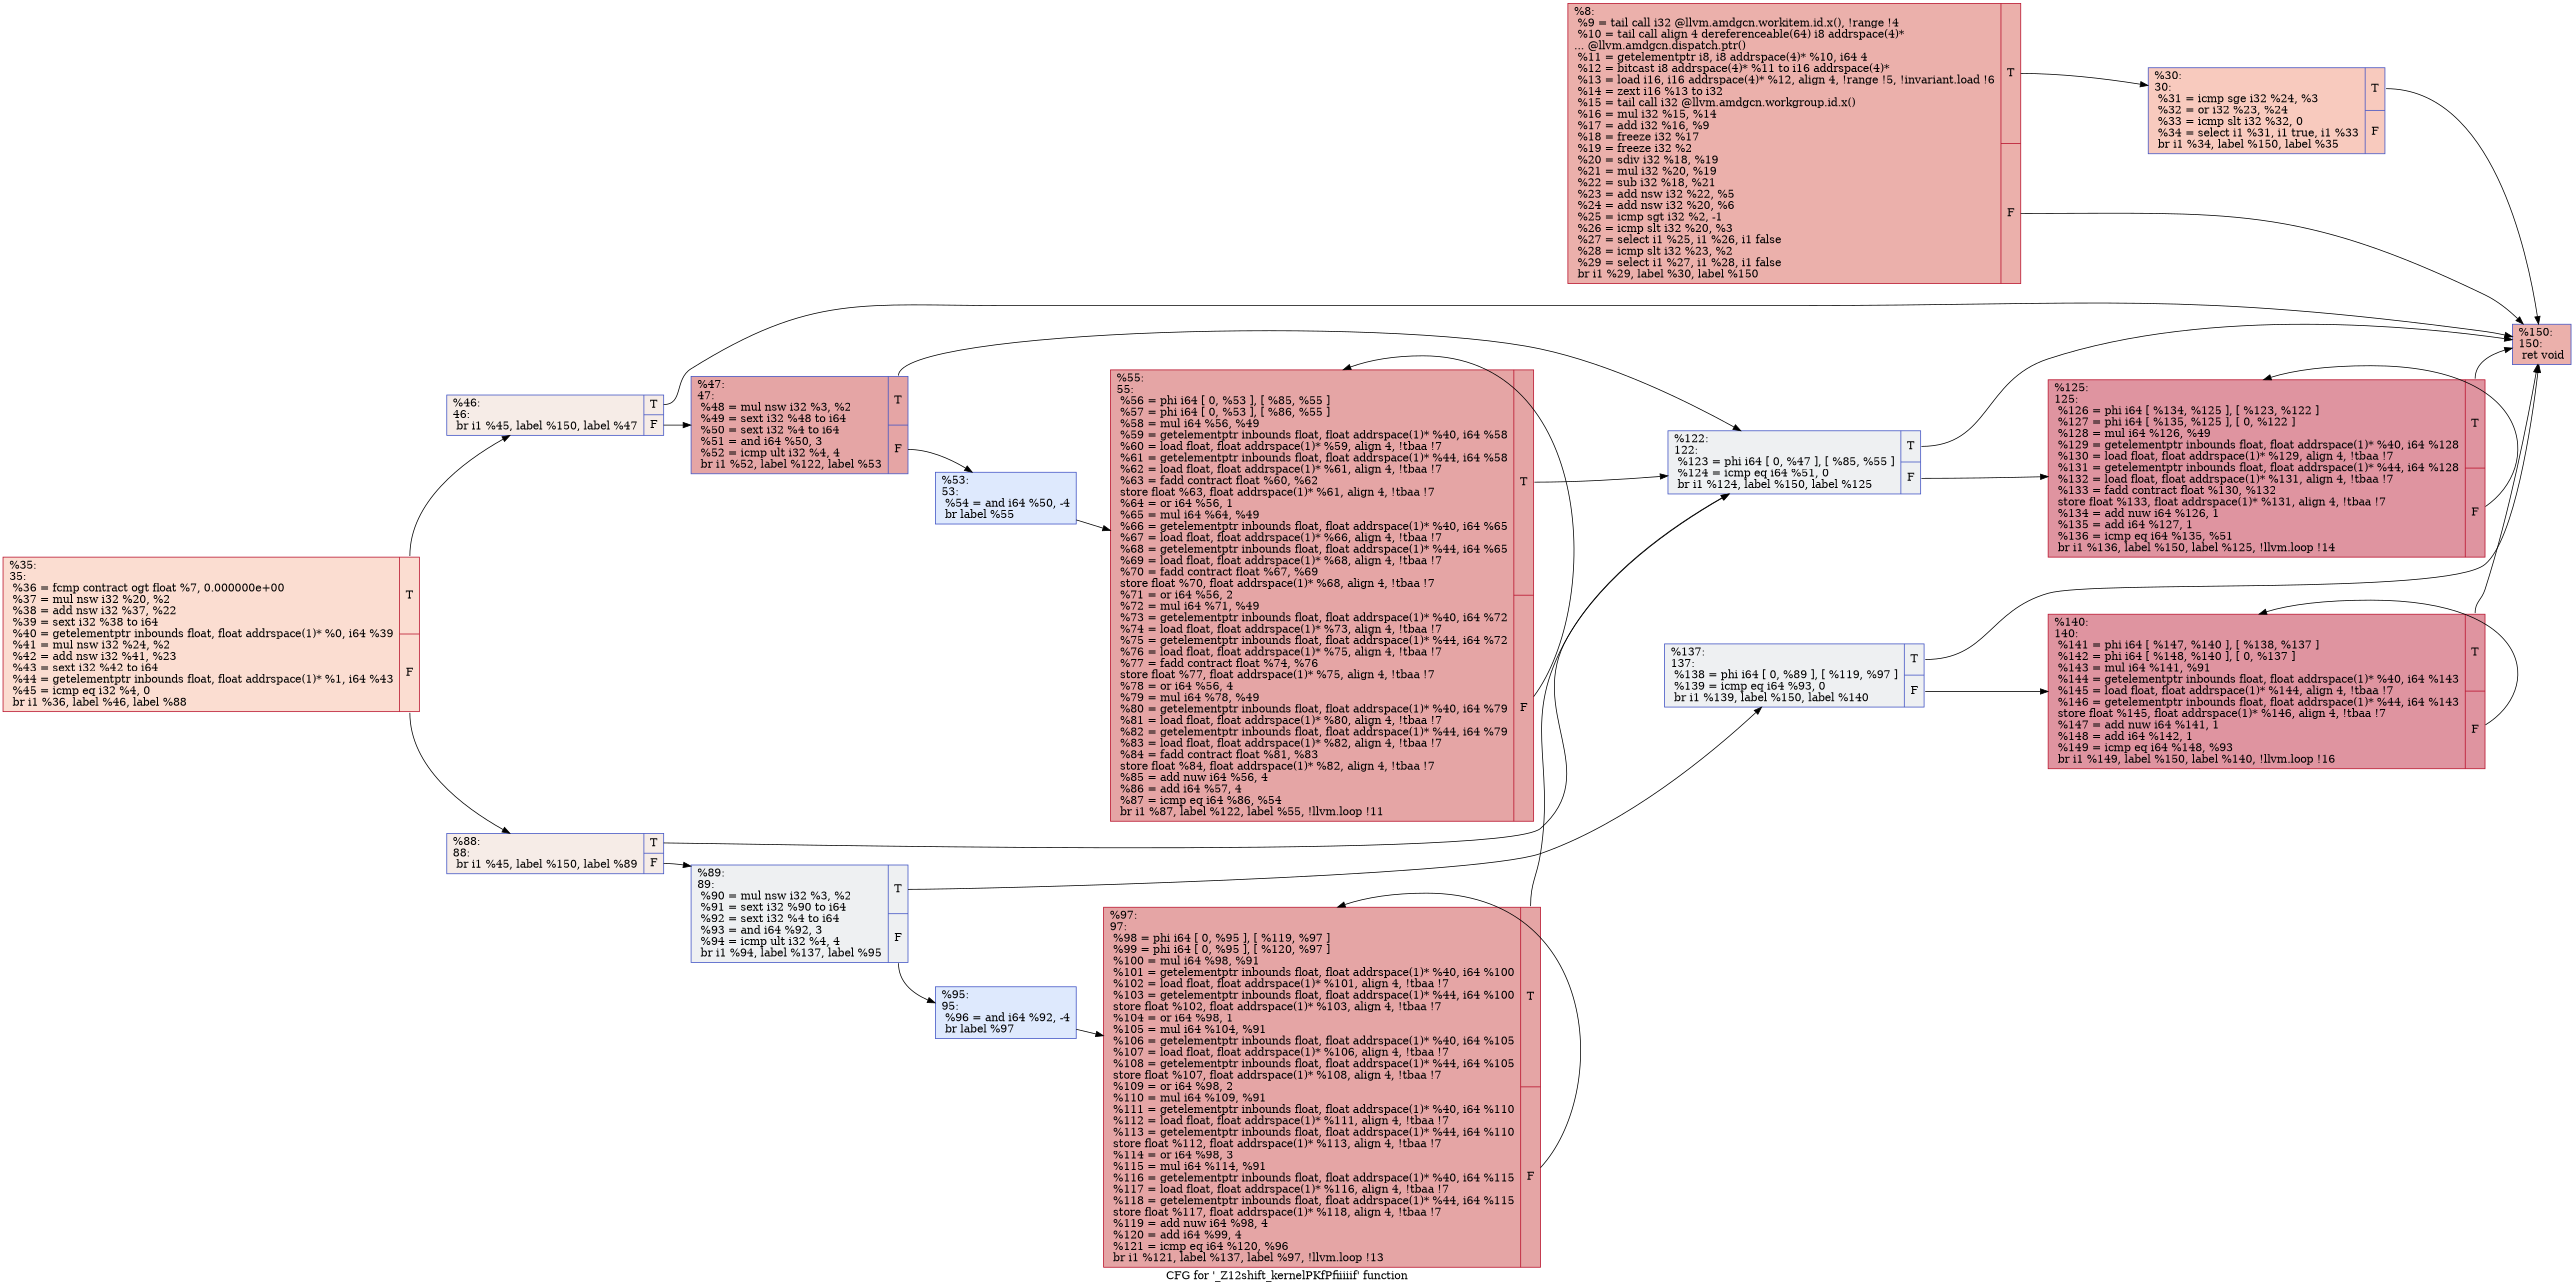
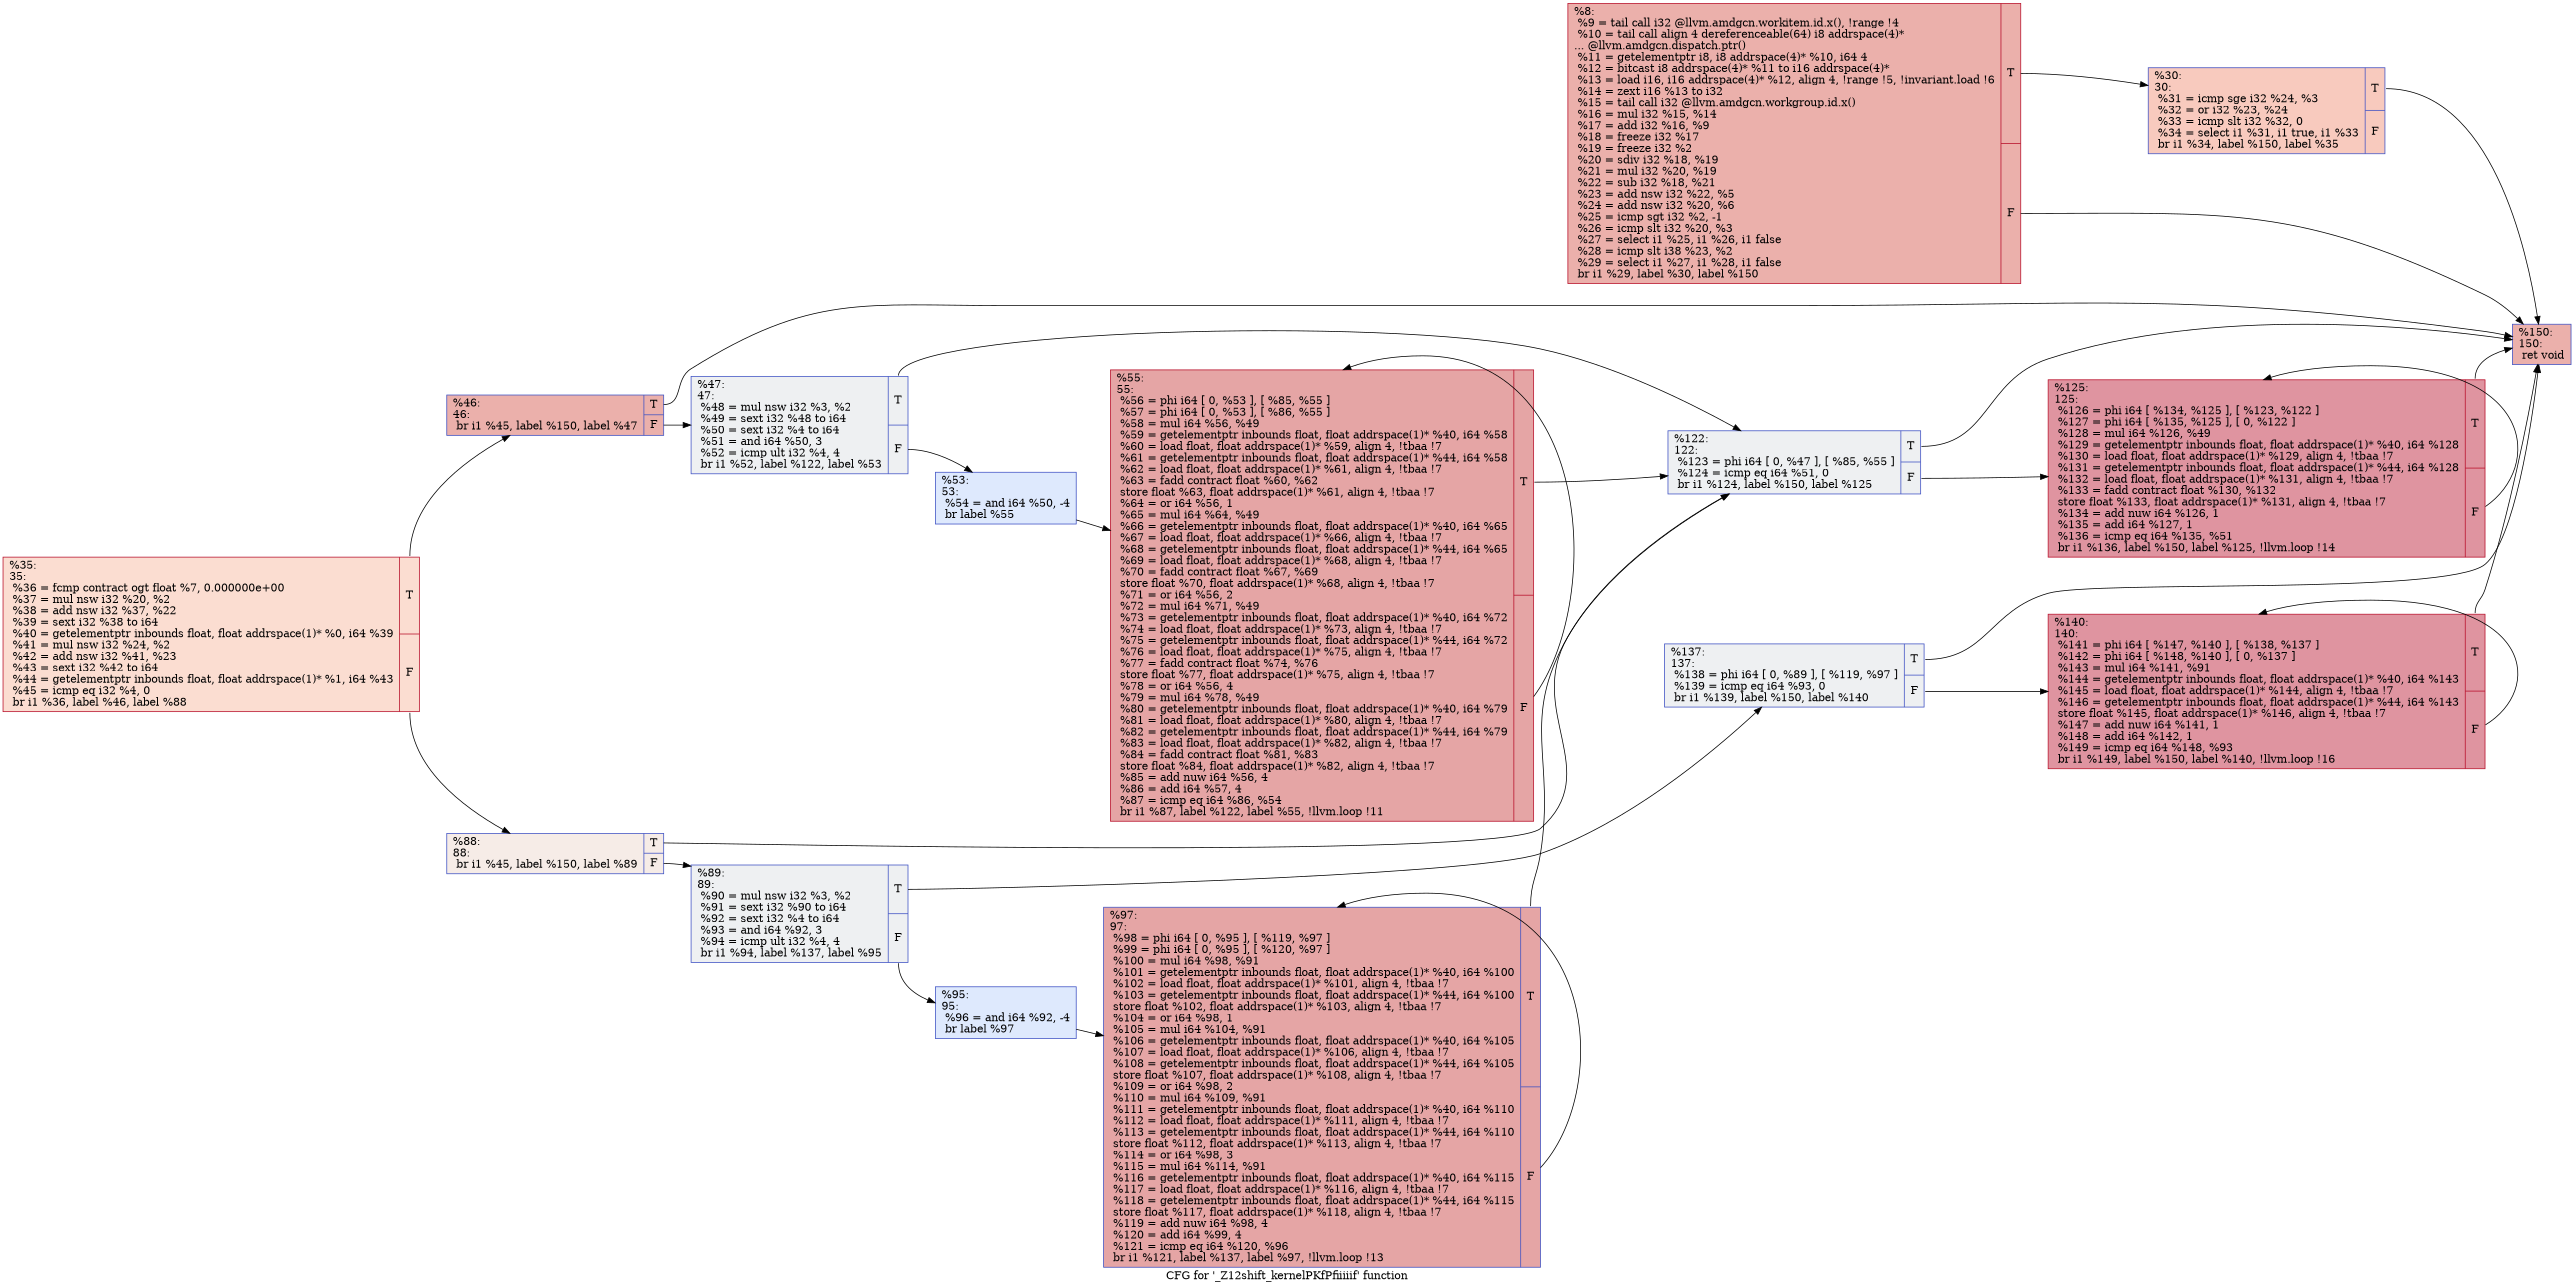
node "%8:": text "%28 = icmp slt i32 %23, %2" -> "%28 = icmp slt i38 %23, %2"
node "%46:": fillcolor #ead5c970 -> #d24b4070
node "%47:": fillcolor #c5333470 -> #d9dce170
node "%97:": color #b70d28ff -> #3d50c3ff
